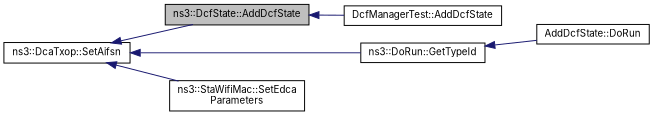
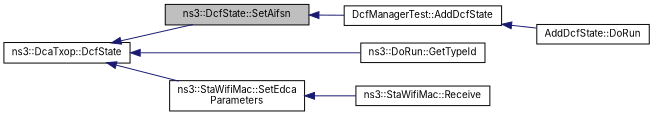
node "ns3::DcfState::AddDcfState": label "ns3::DcfState::AddDcfState" -> "ns3::DcfState::SetAifsn"
edge "AddDcfState::DoRun" -> "ns3::DoRun::GetTypeId": now "AddDcfState::DoRun" -> "DcfManagerTest::AddDcfState"
node "ns3::DcaTxop::SetAifsn": label "ns3::DcaTxop::SetAifsn" -> "ns3::DcaTxop::DcfState"
node "ns3::StaWifiMac::Receive": added
